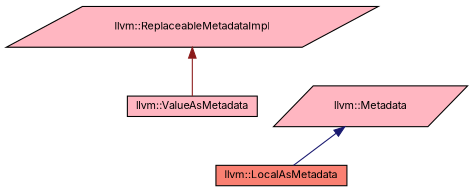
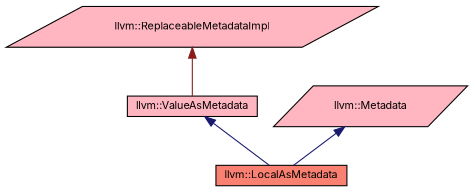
edge "llvm::LocalAsMetadata" -> "llvm::ValueAsMetadata": added
